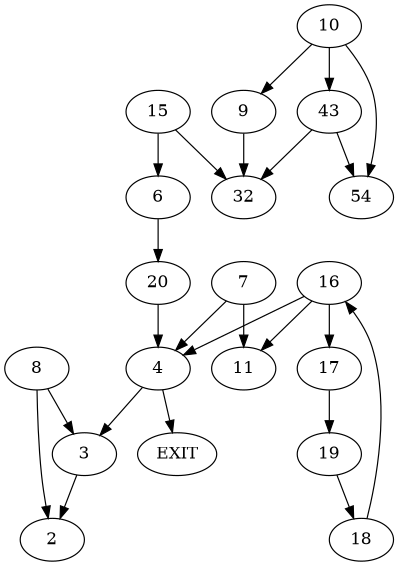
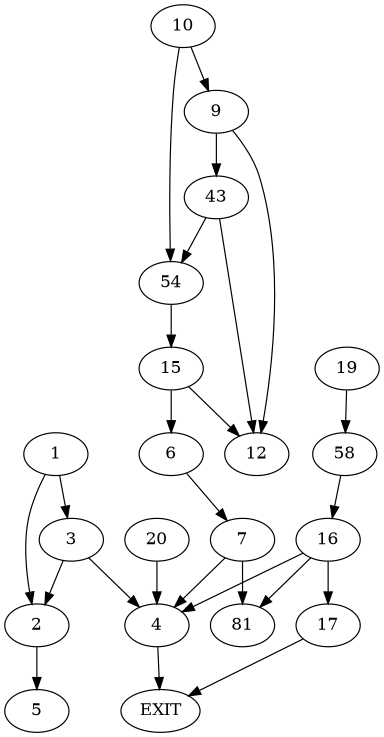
edge "10" -> "43": now "9" -> "43"
node "32": label "32" -> "12"
edge "6" -> "20": now "6" -> "7"
edge "54" -> "15": added
node "8": label "8" -> "1"
node "11": label "11" -> "81"
edge "17" -> "19": now "17" -> "EXIT"
edge "4" -> "3": reversed
node "18": label "18" -> "58"
node "5": added
